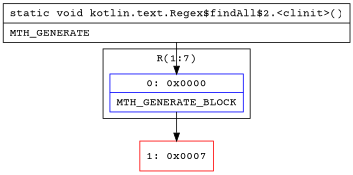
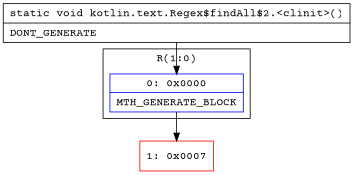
node "static void kotlin.text.Regex$findAll$2.<clinit>()": text "MTH_GENERATE" -> "DONT_GENERATE"
cluster "R(1:7)": label "R(1:7)" -> "R(1:0)"
